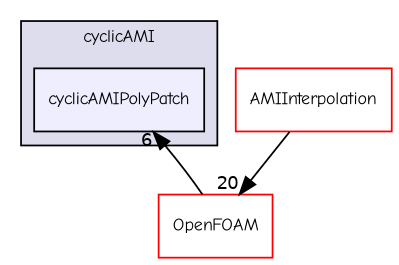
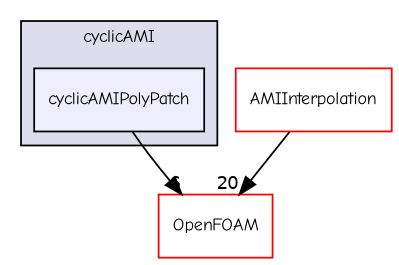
edge "OpenFOAM" -> "cyclicAMIPolyPatch": reversed
